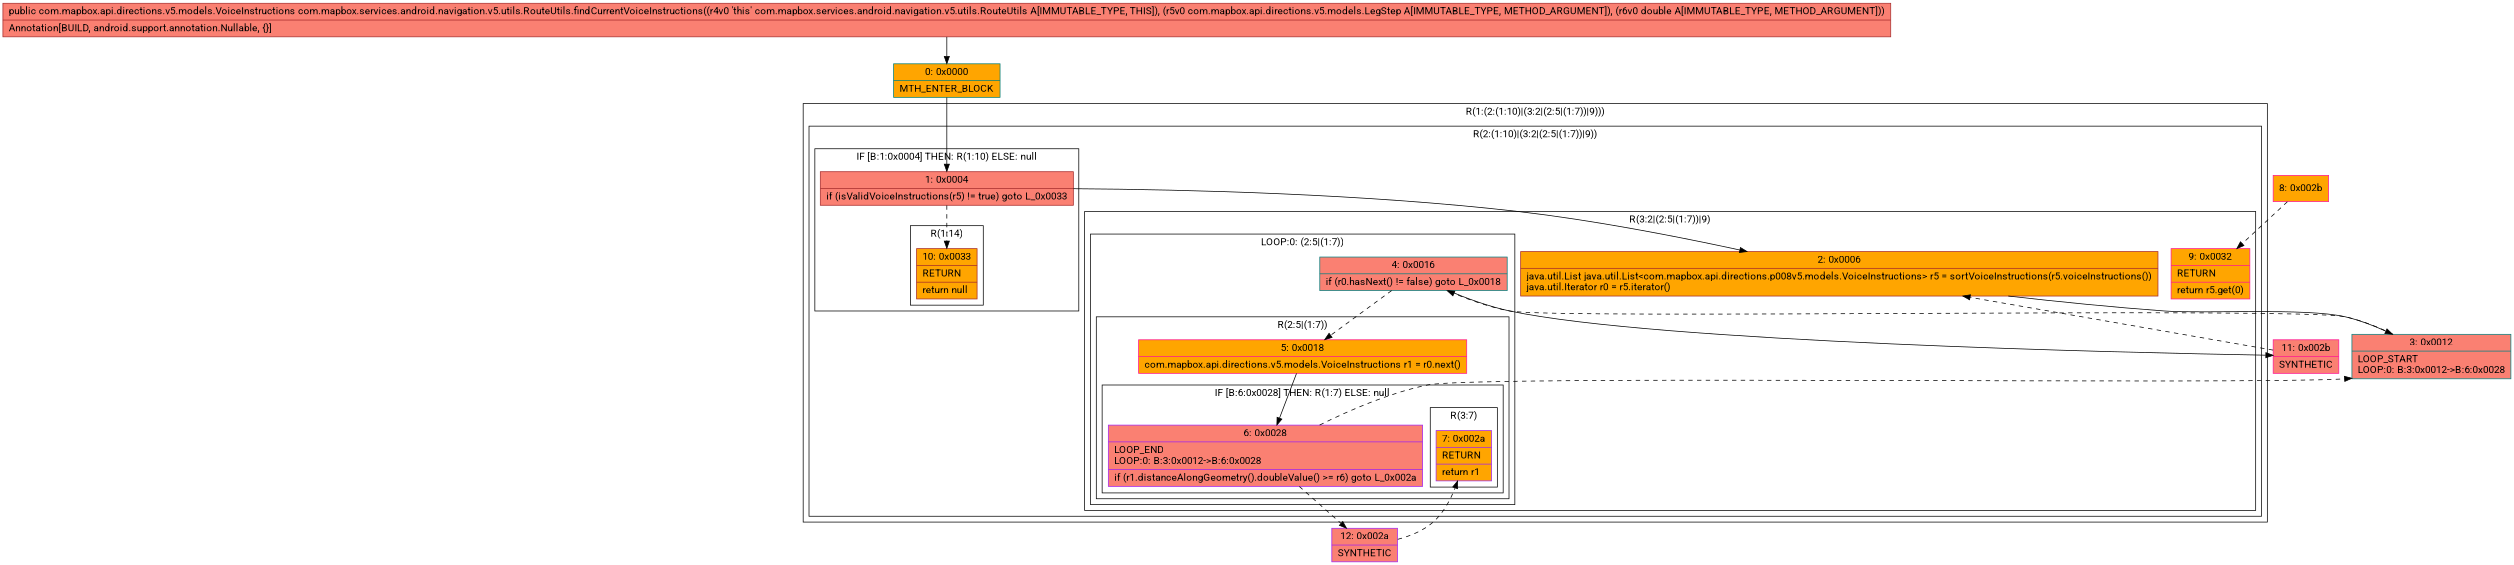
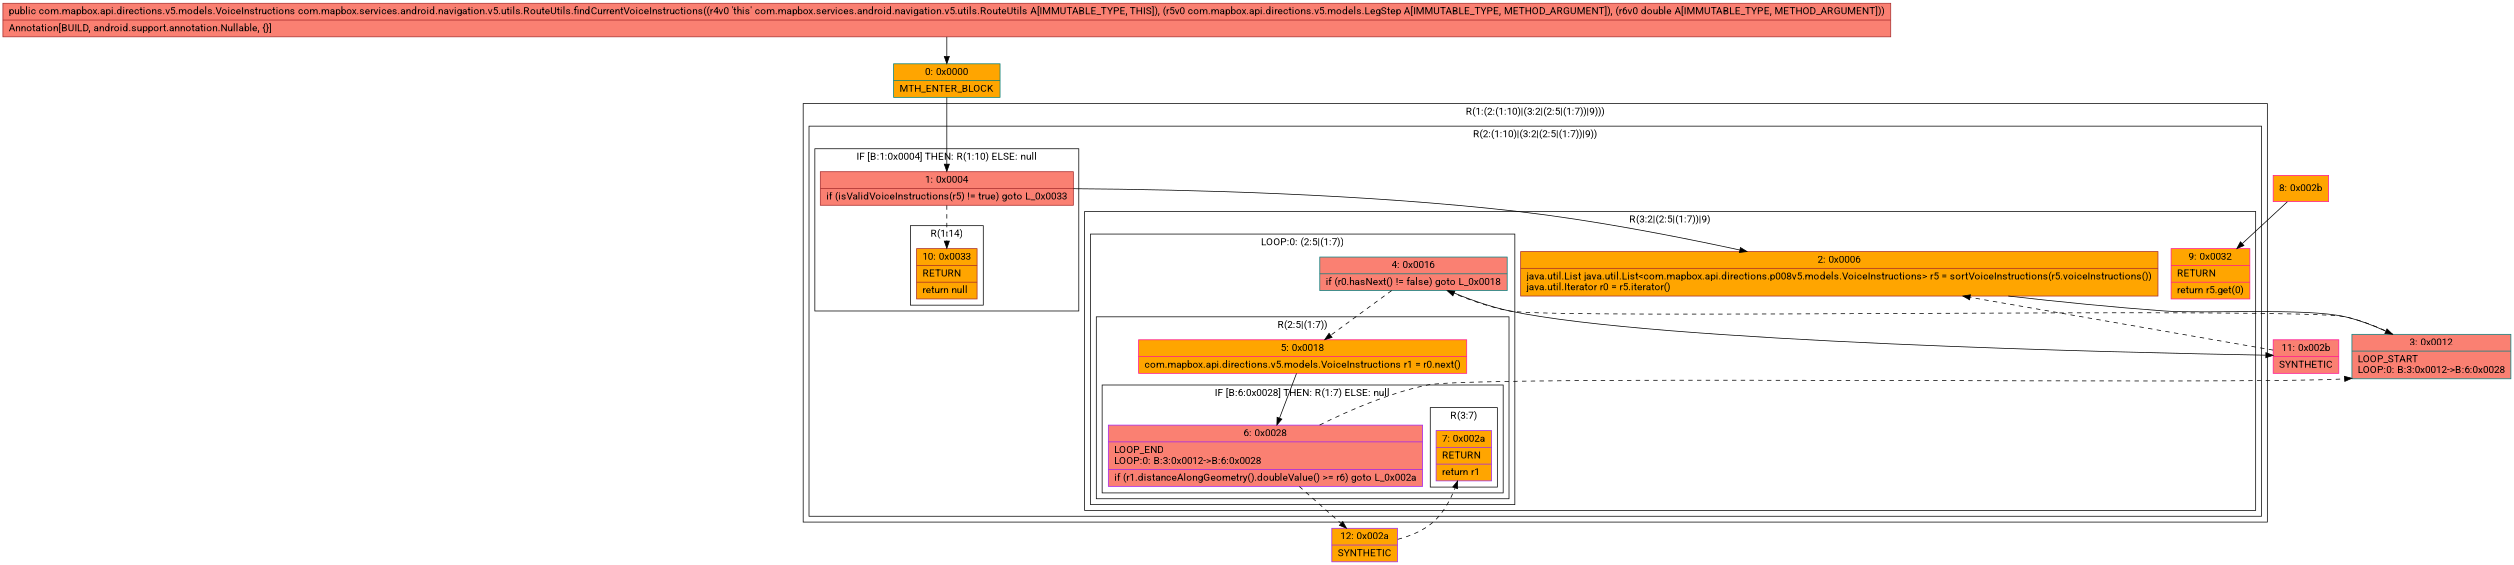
edge "8: 0x002b" -> "9: 0x0032": style dashed -> solid
node "12: 0x002a": fillcolor salmon -> orange
